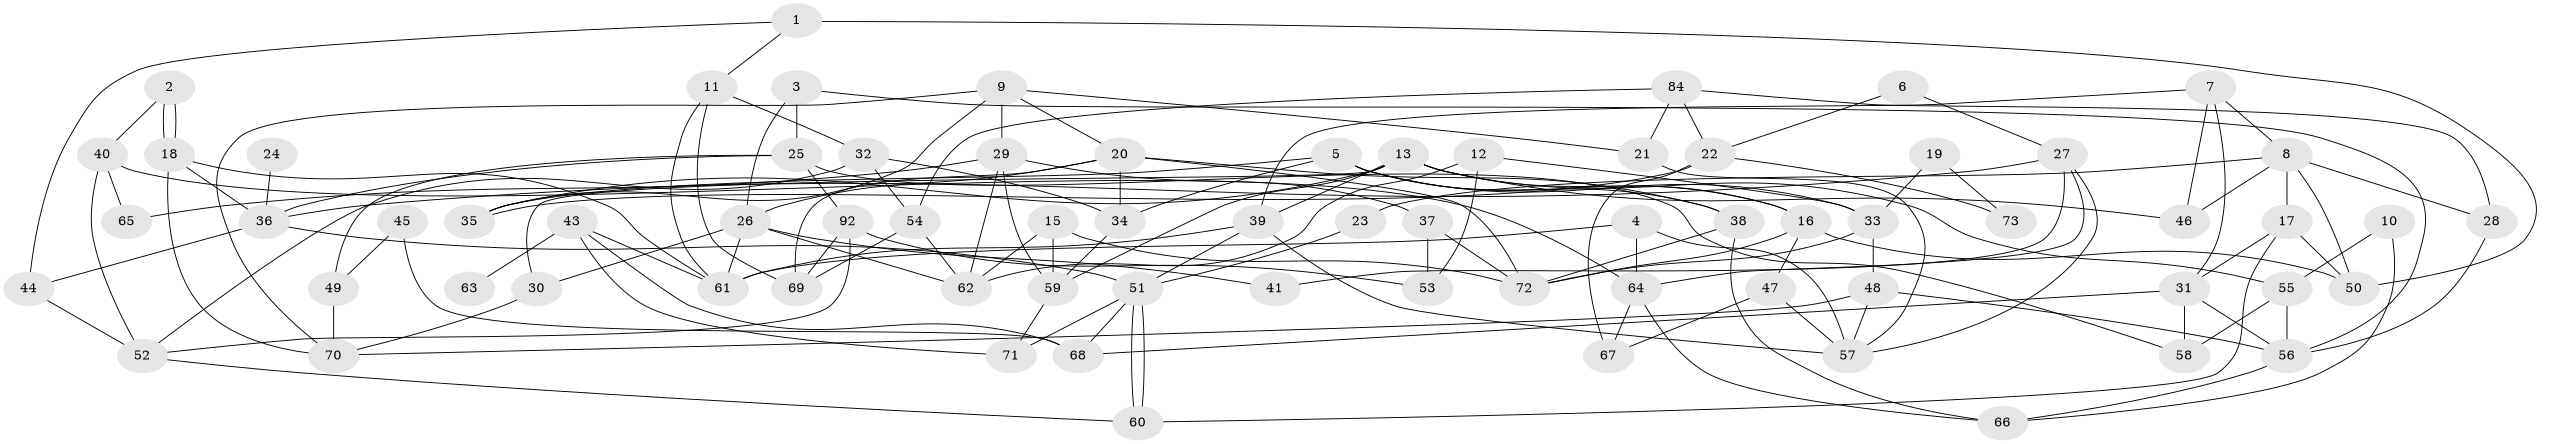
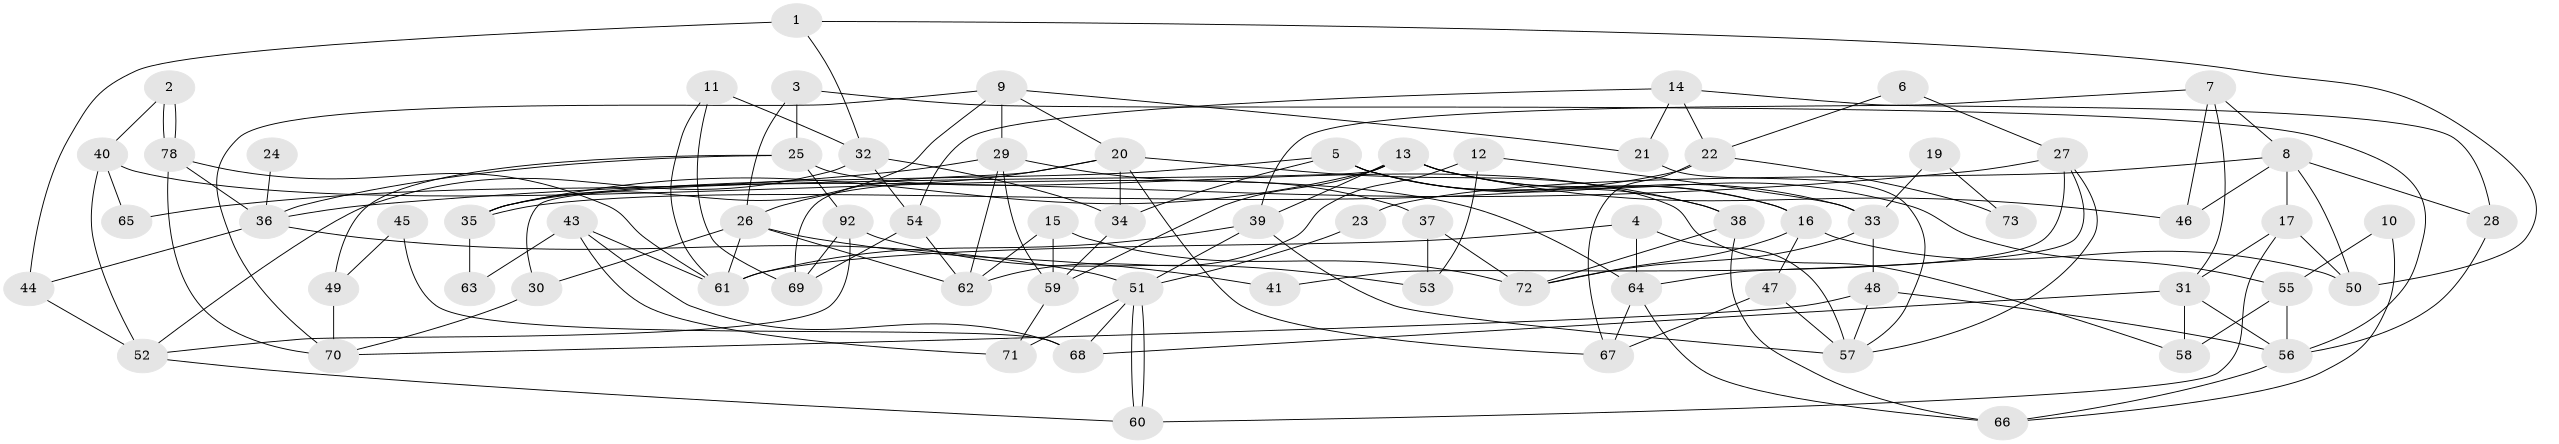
edge "1" -- "11": now "1" -- "32"
node "84": label "84" -> "14"
node "18": label "18" -> "78"
edge "20" -- "72": now "20" -- "67"
edge "35" -- "63": added
